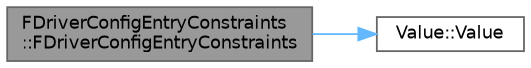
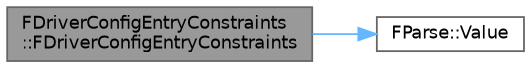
node "Value::Value": label "Value::Value" -> "FParse::Value"
